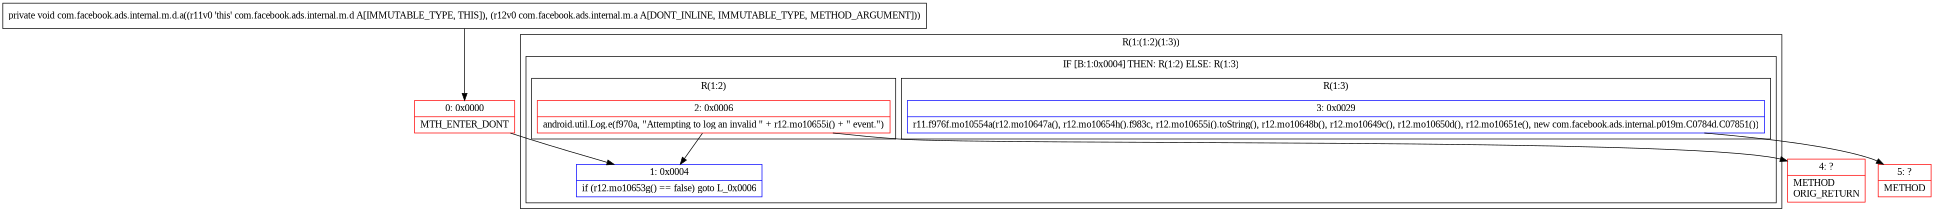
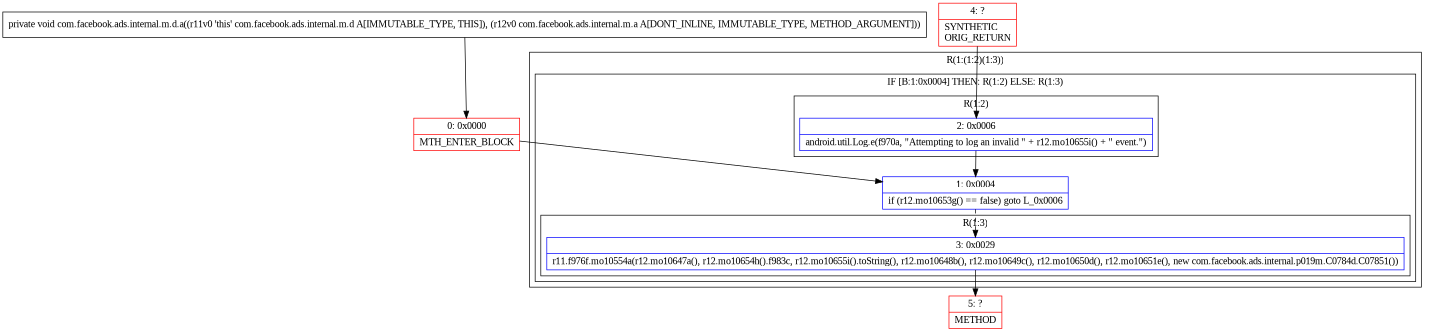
node "2: 0x0006": color red -> blue
node "0: 0x0000": text "MTH_ENTER_DONT" -> "MTH_ENTER_BLOCK"
edge "2: 0x0006" -> "4: ?": reversed
node "4: ?": text "METHOD" -> "SYNTHETIC"
edge "1: 0x0004" -> "3: 0x0029": added
